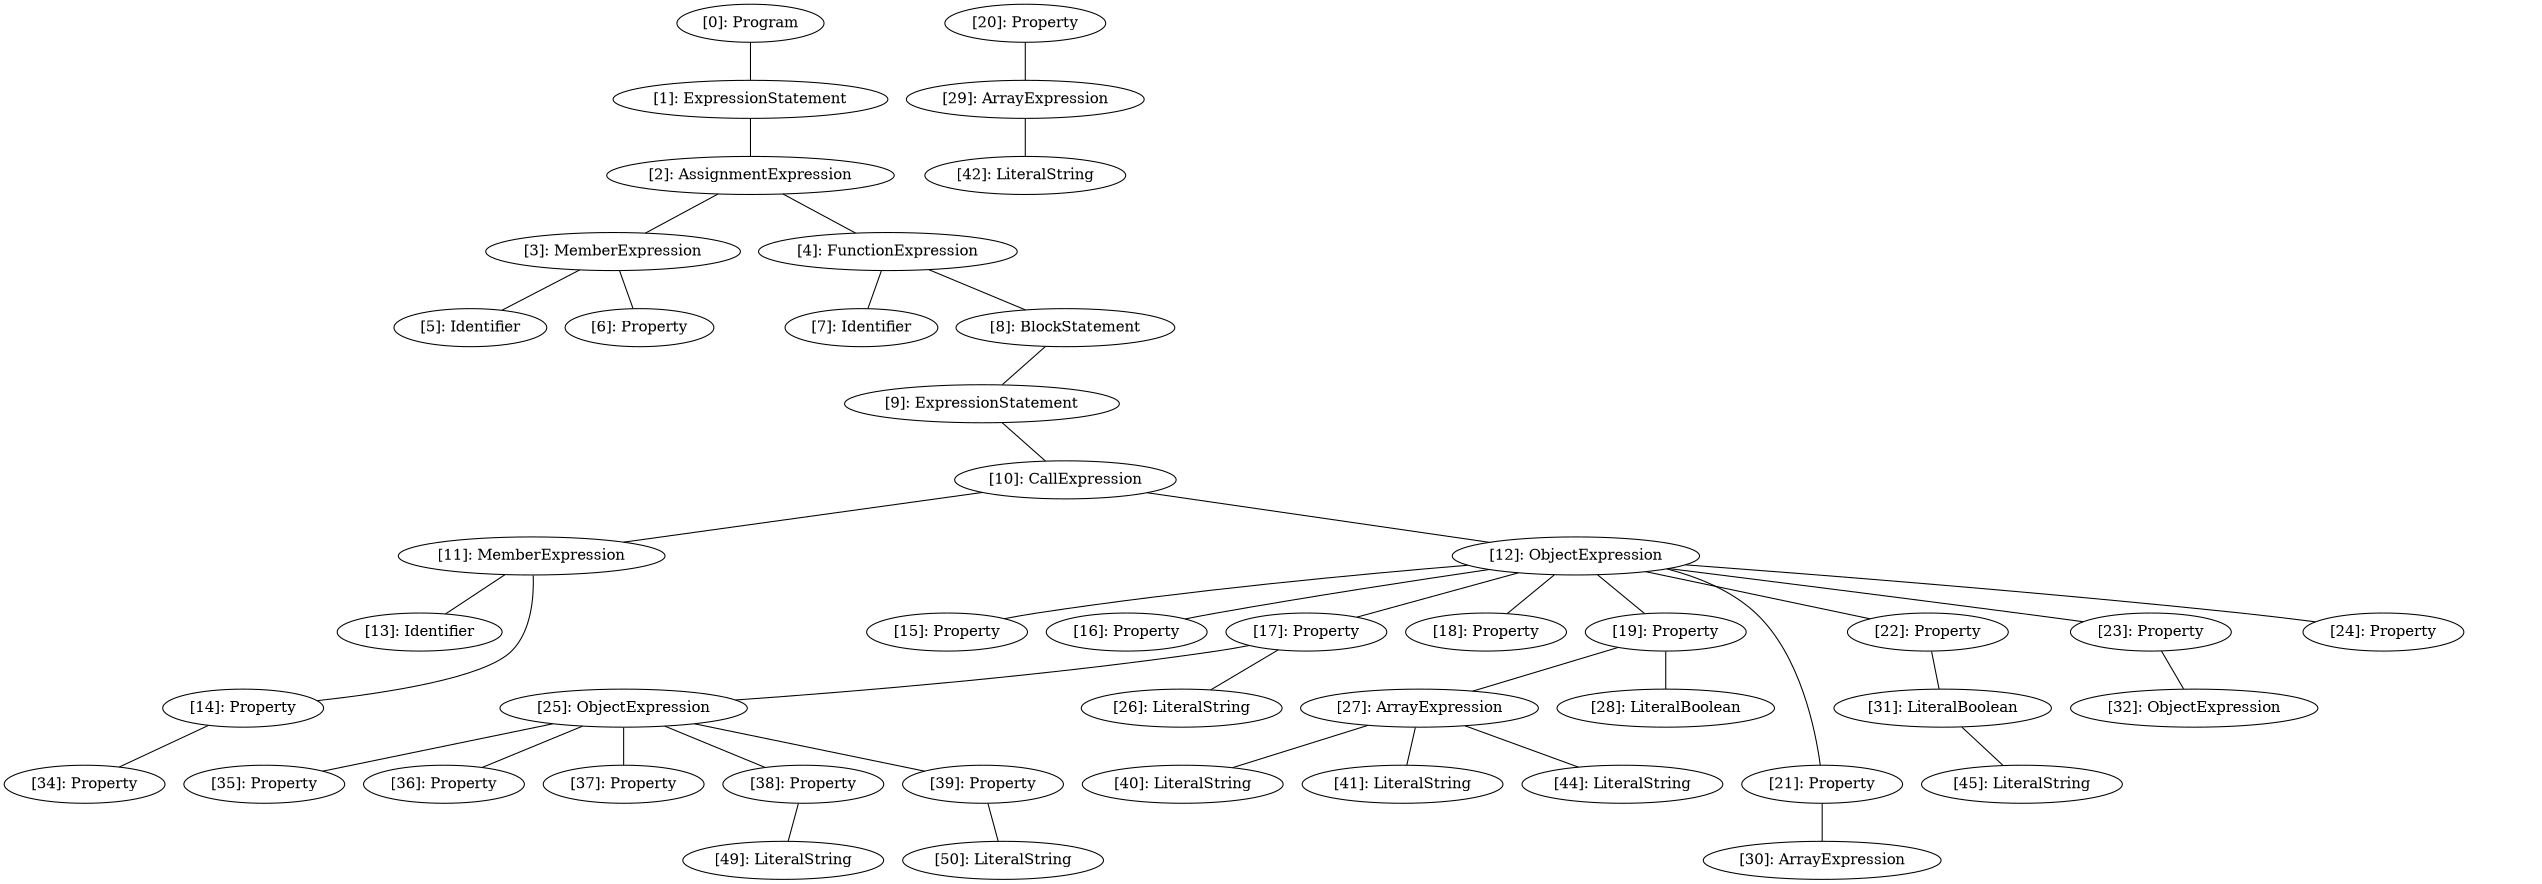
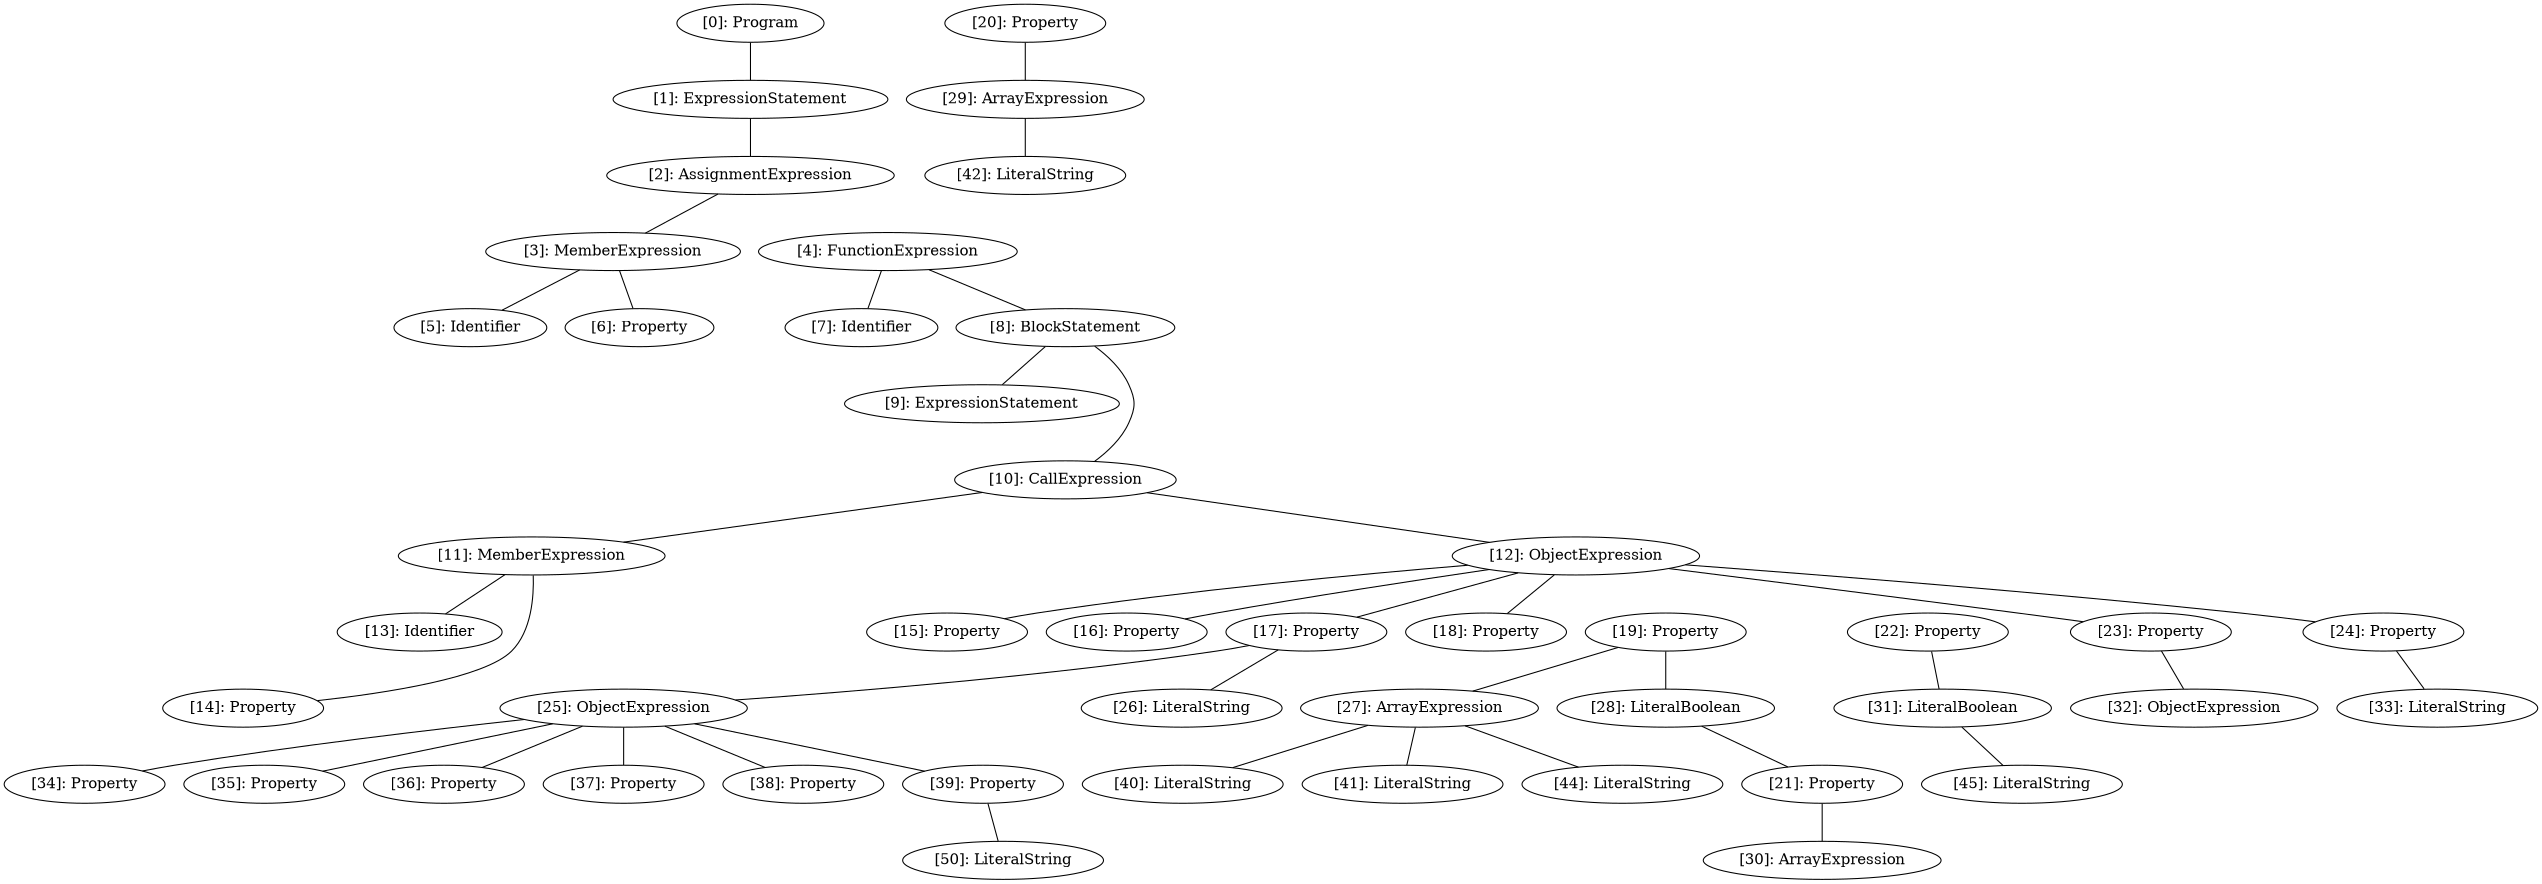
edge "[2]: AssignmentExpression" -- "[4]: FunctionExpression": removed
edge "[9]: ExpressionStatement" -- "[10]: CallExpression": now "[8]: BlockStatement" -- "[10]: CallExpression"
edge "[12]: ObjectExpression" -- "[19]: Property": removed
edge "[12]: ObjectExpression" -- "[22]: Property": removed
edge "[12]: ObjectExpression" -- "[21]: Property": now "[28]: LiteralBoolean" -- "[21]: Property"
node "[33]: LiteralString": added
edge "[14]: Property" -- "[34]: Property": now "[25]: ObjectExpression" -- "[34]: Property"
node "[49]: LiteralString": removed
